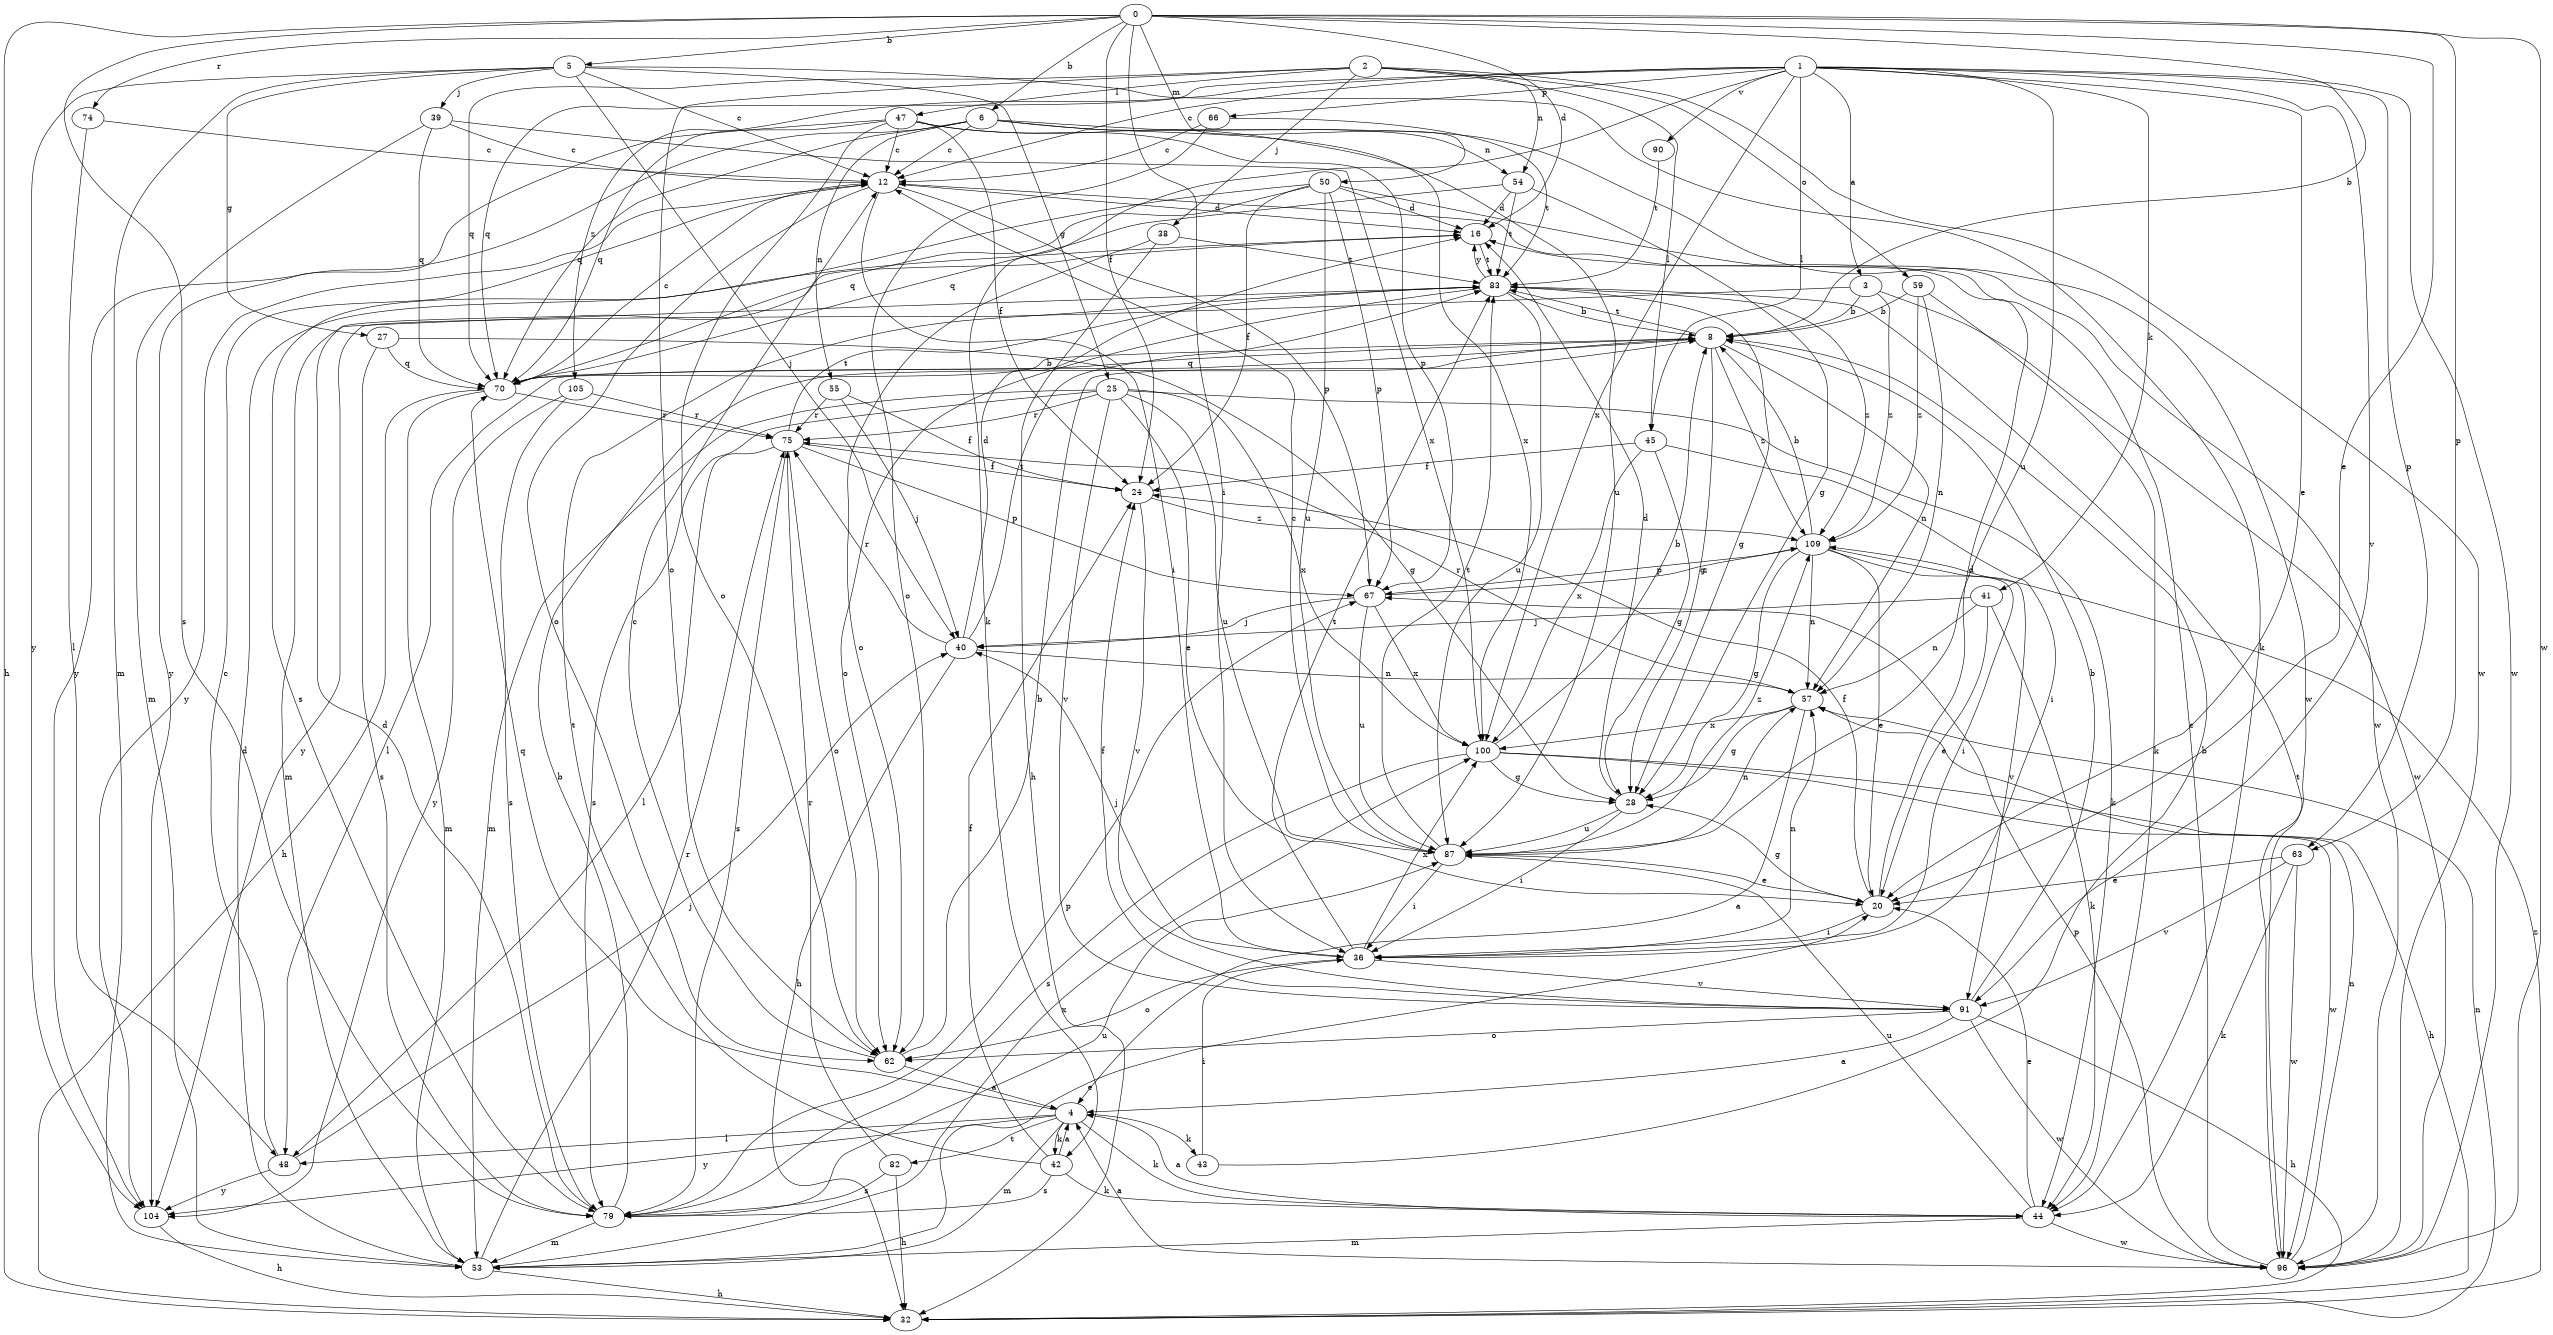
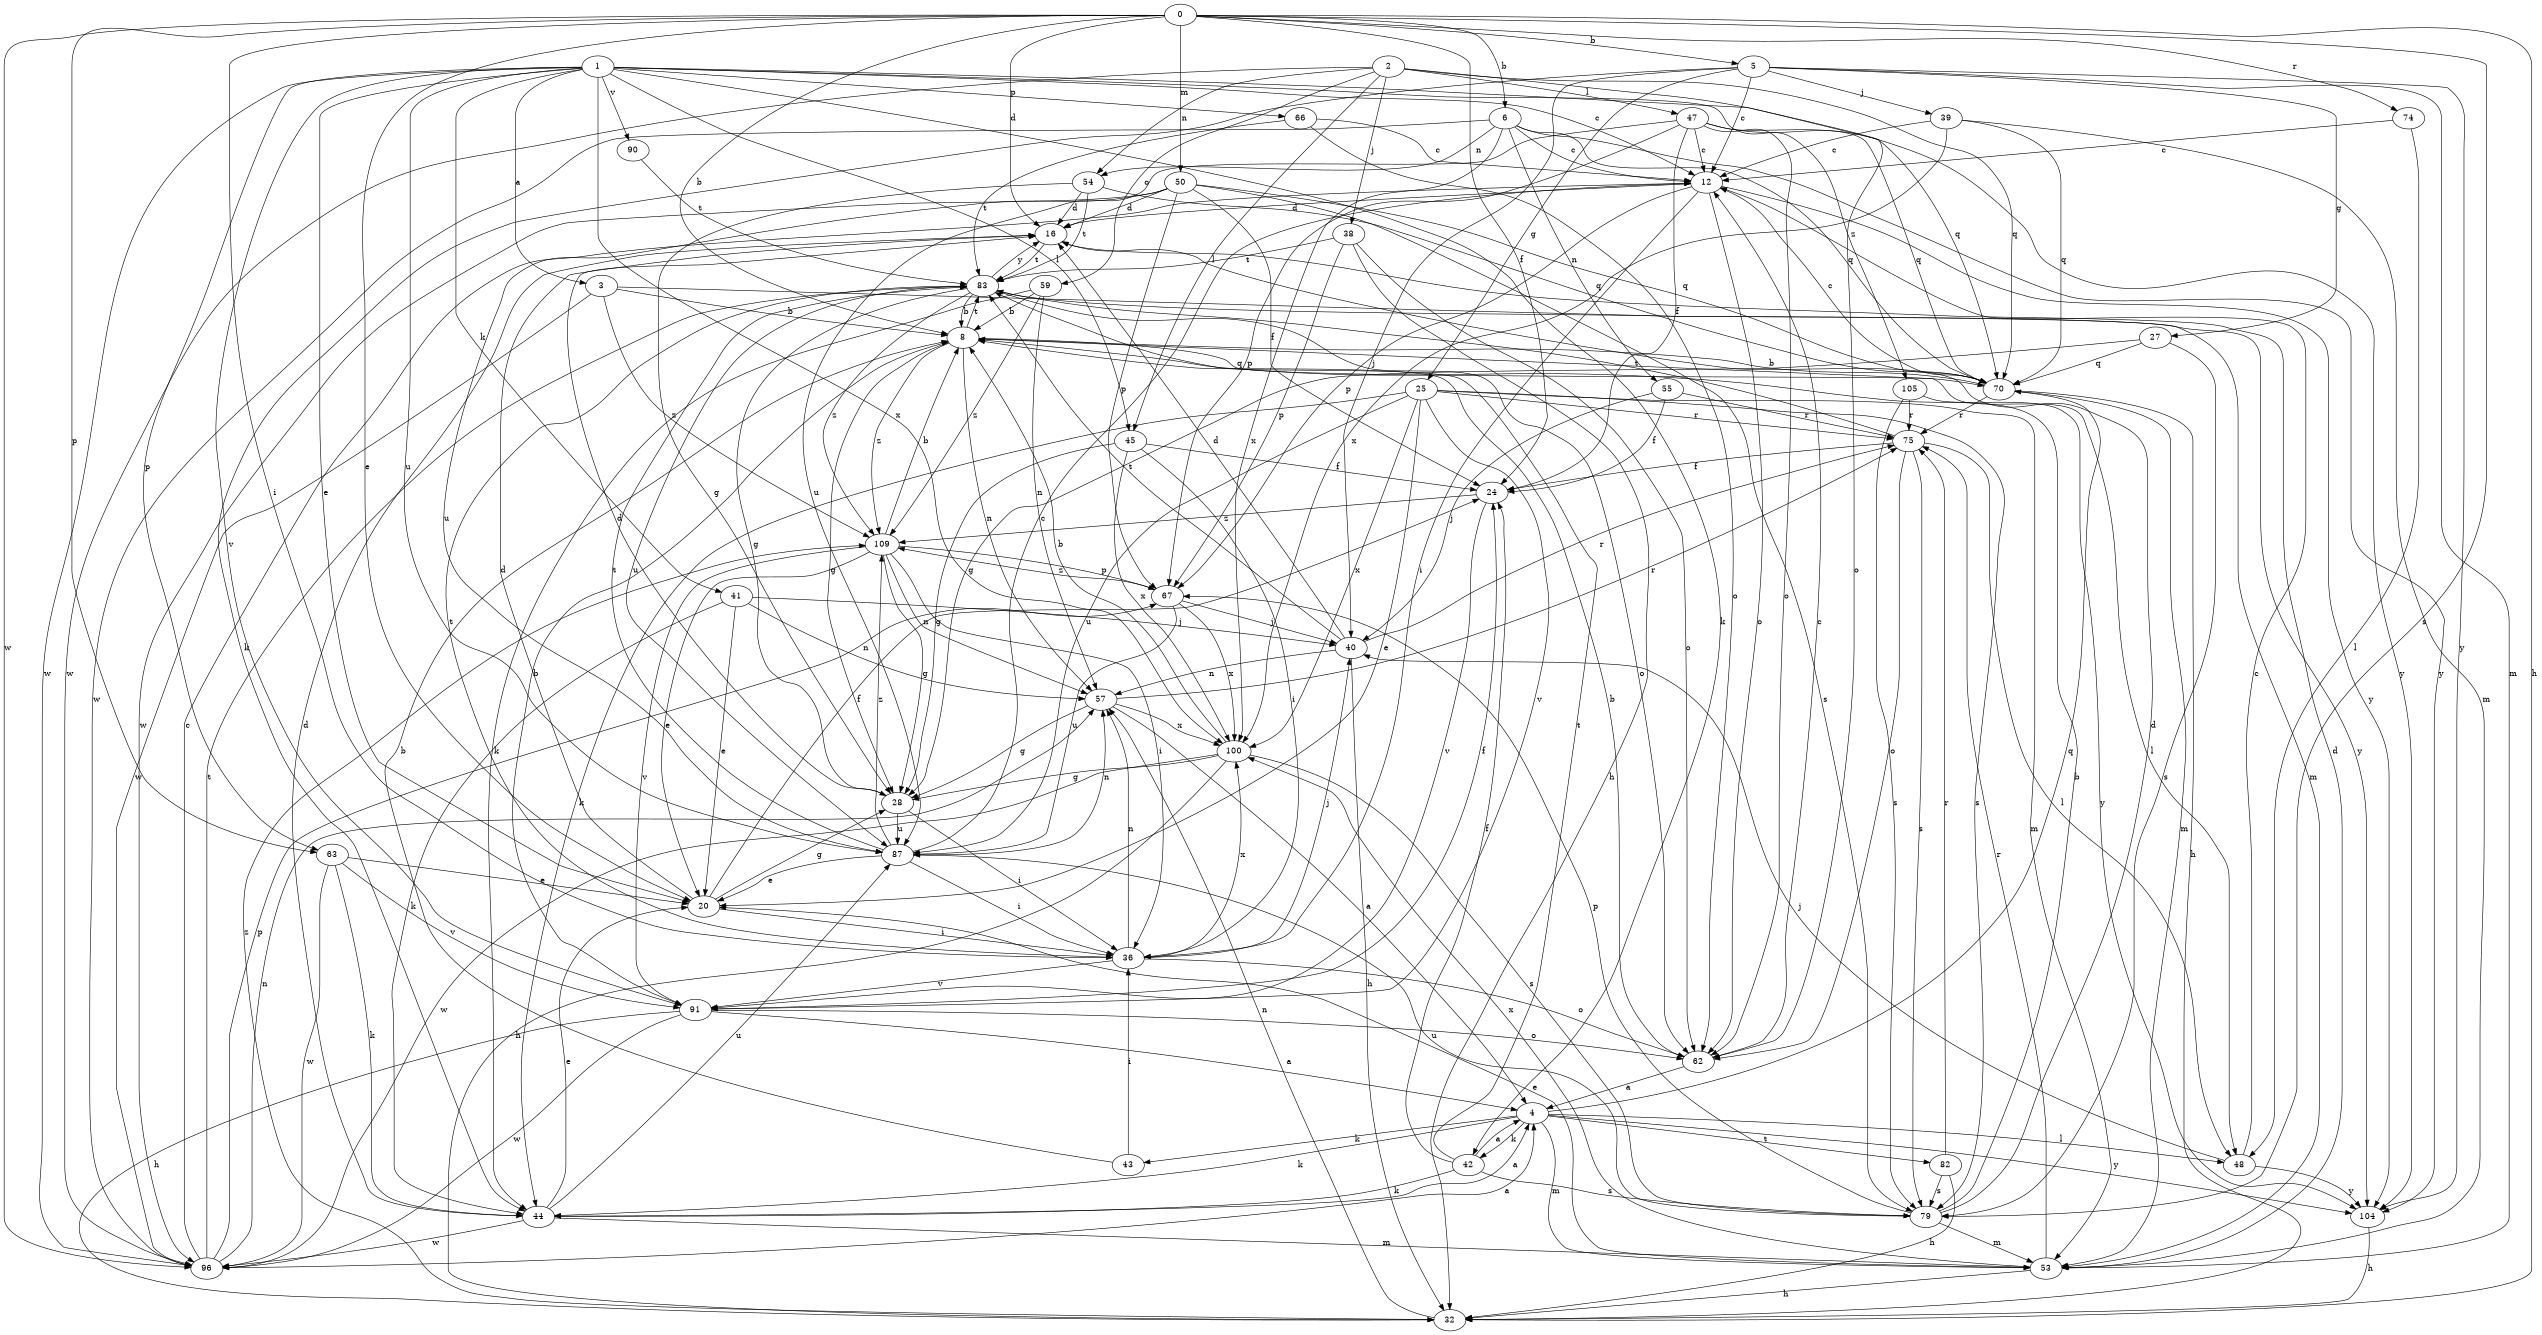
edge "75" -> "67": now "38" -> "67"
edge "44" -> "16": added, label "d"
